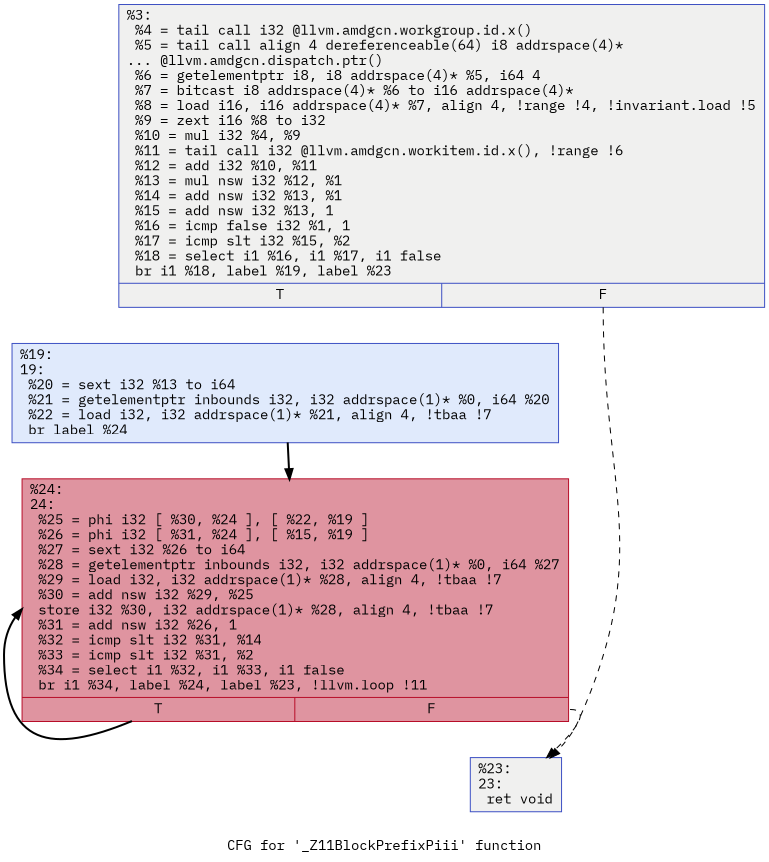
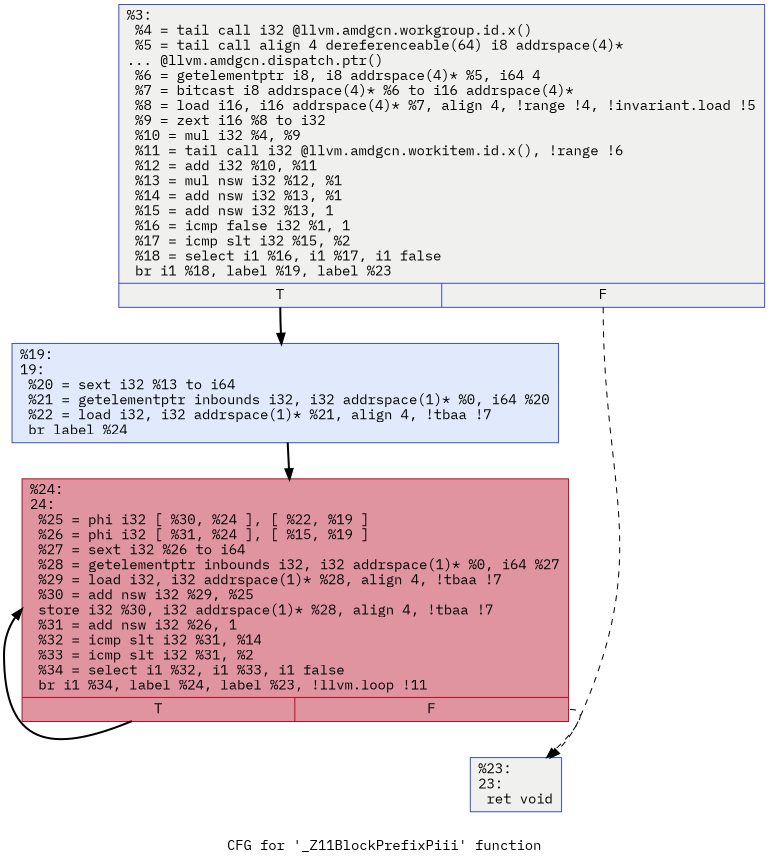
edge "%3:" -> "%19:": added
